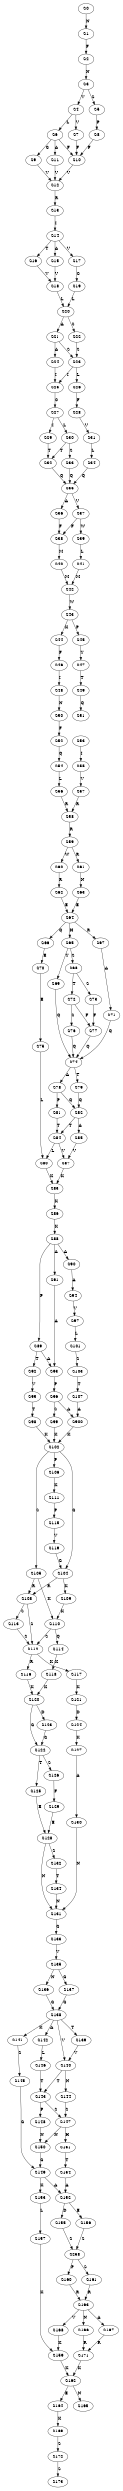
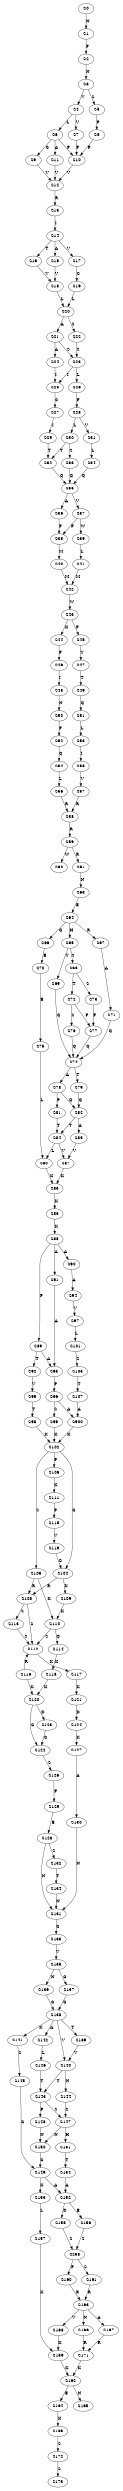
edge "S27" -> "S30": now "S28" -> "S30"
edge "S51" -> "S53": added, label "L"
node "S62": removed
edge "S112" -> "S116": reversed
node "S125": removed
